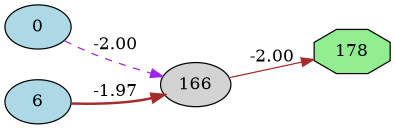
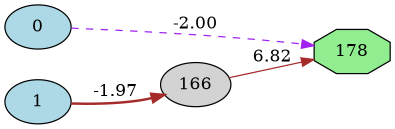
edge "166" -> "178": label "-2.00" -> "6.82"
edge "0" -> "166": now "0" -> "178"
node "6": label "6" -> "1"
